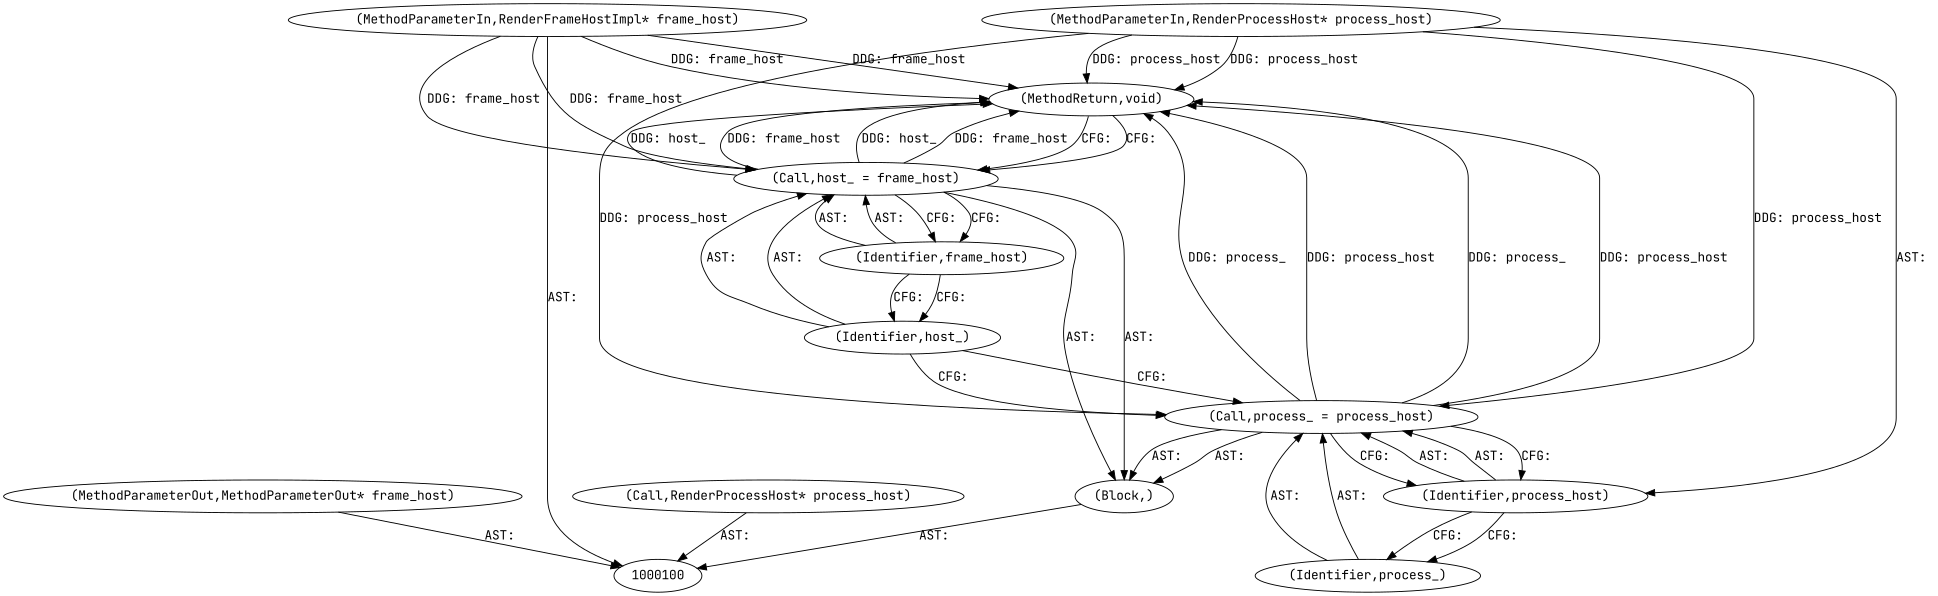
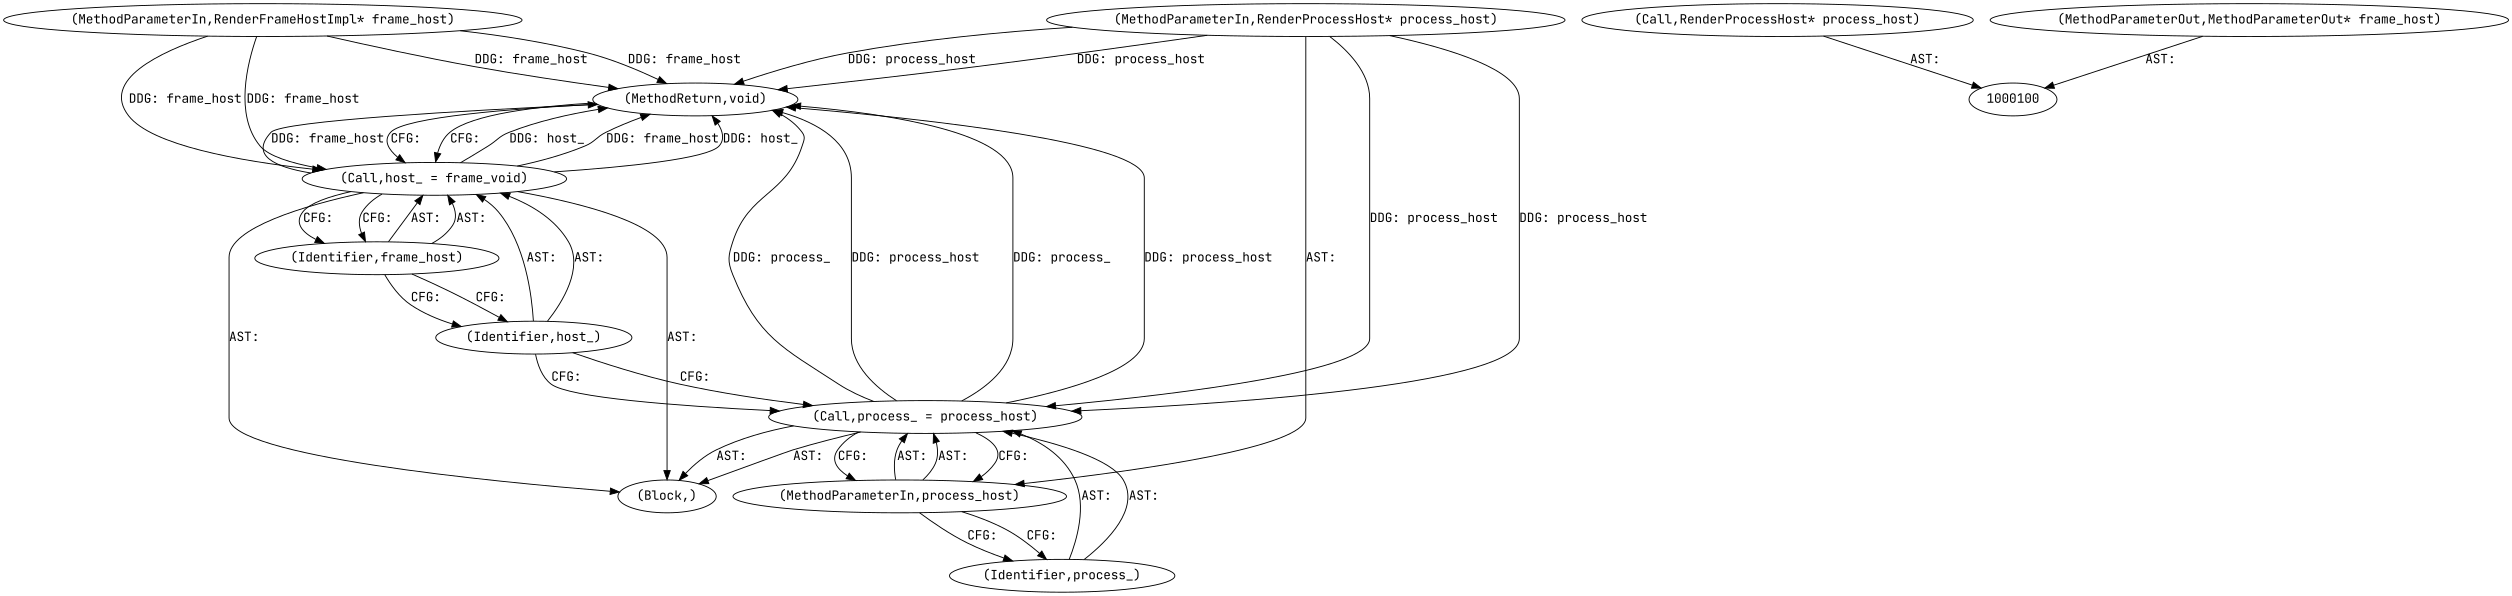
node "(Call,host_ = frame_host)": label "(Call,host_ = frame_host)" -> "(Call,host_ = frame_void)"
edge "(MethodParameterIn,RenderFrameHostImpl* frame_host)" -> "1000100": removed, label "AST:"
node "(Identifier,process_host)": label "(Identifier,process_host)" -> "(MethodParameterIn,process_host)"
edge "(Block,)" -> "1000100": removed, label "AST:"
